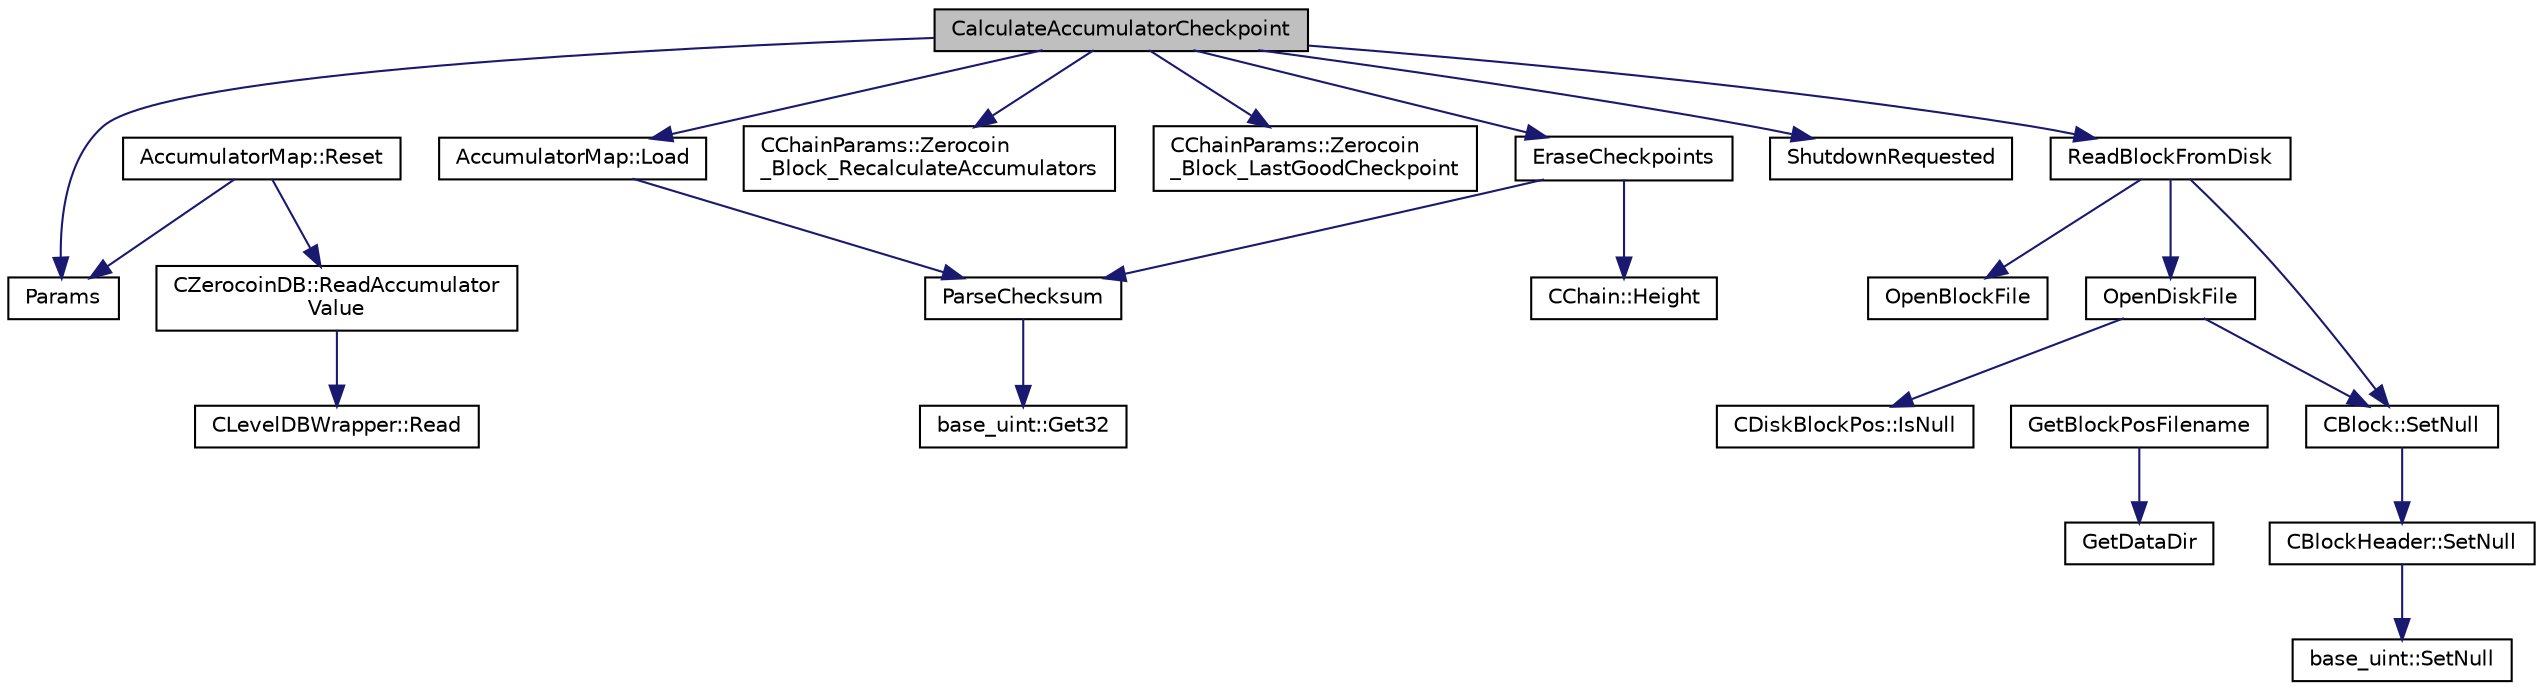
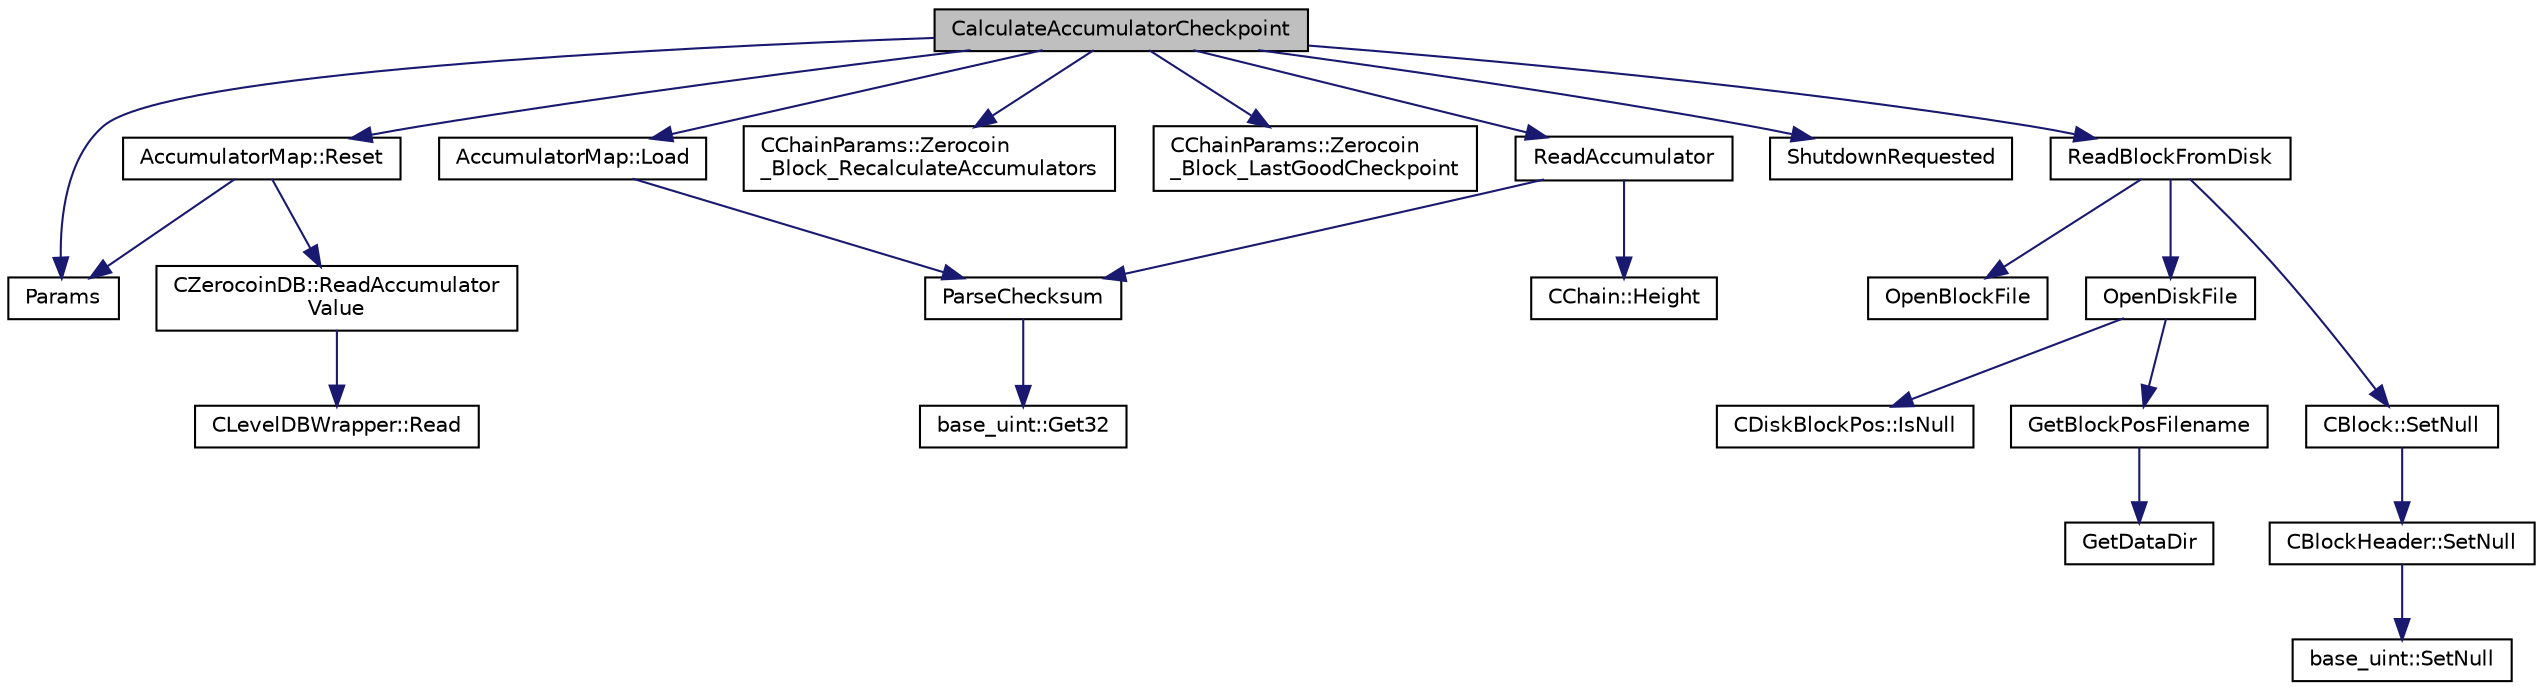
edge "CalculateAccumulatorCheckpoint" -> "AccumulatorMap::Reset": added
node "EraseCheckpoints": label "EraseCheckpoints" -> "ReadAccumulator"
edge "OpenDiskFile" -> "CBlock::SetNull": now "OpenDiskFile" -> "GetBlockPosFilename"
